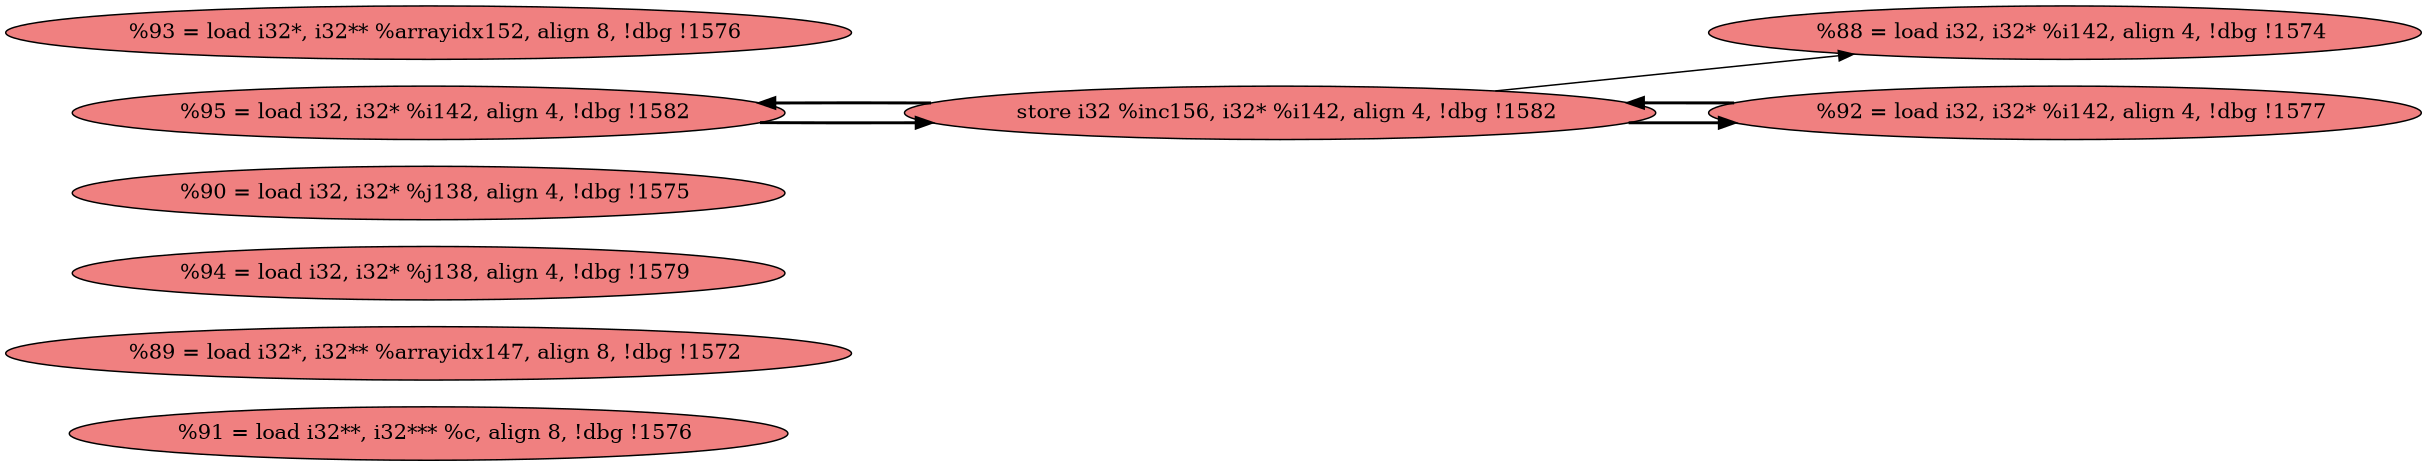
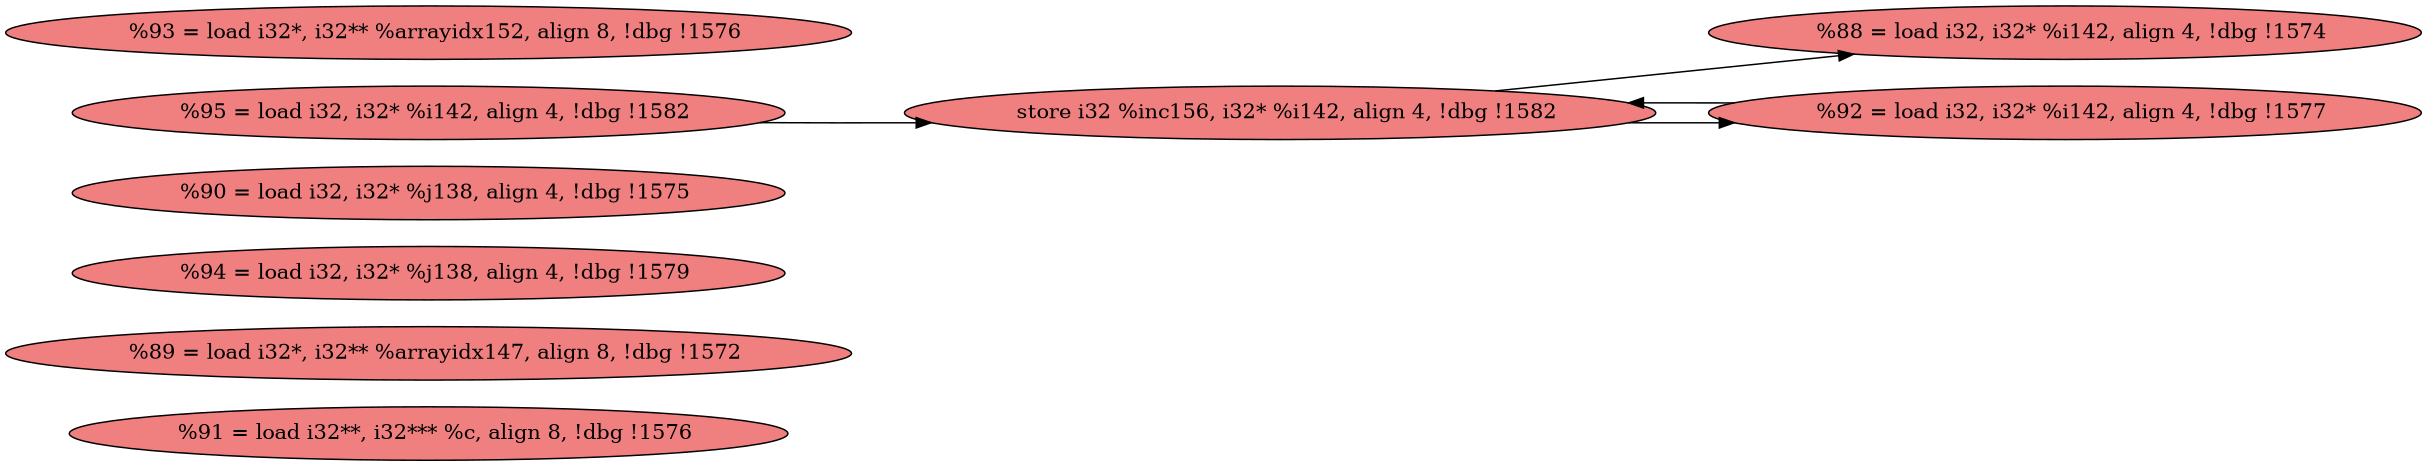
edge "store i32 %inc156, i32* %i142, align 4, !dbg !1582" -> "%95 = load i32, i32* %i142, align 4, !dbg !1582": removed
edge "%92 = load i32, i32* %i142, align 4, !dbg !1577" -> "store i32 %inc156, i32* %i142, align 4, !dbg !1582": style bold -> solid
edge "%95 = load i32, i32* %i142, align 4, !dbg !1582" -> "store i32 %inc156, i32* %i142, align 4, !dbg !1582": style bold -> solid
edge "store i32 %inc156, i32* %i142, align 4, !dbg !1582" -> "%92 = load i32, i32* %i142, align 4, !dbg !1577": style bold -> solid
